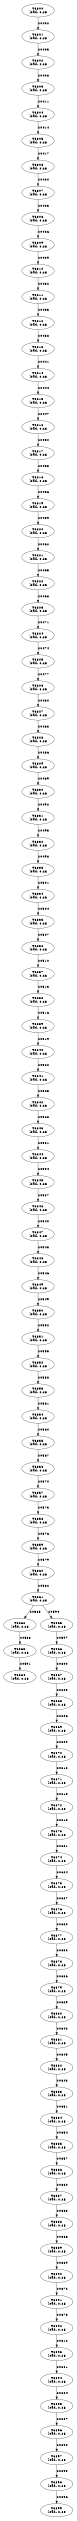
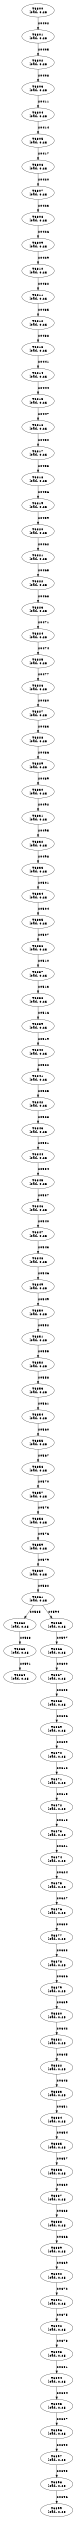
edge "T6892 load: 0.25" -> "T6893 load: 0.25": label "20612" -> "20678"
